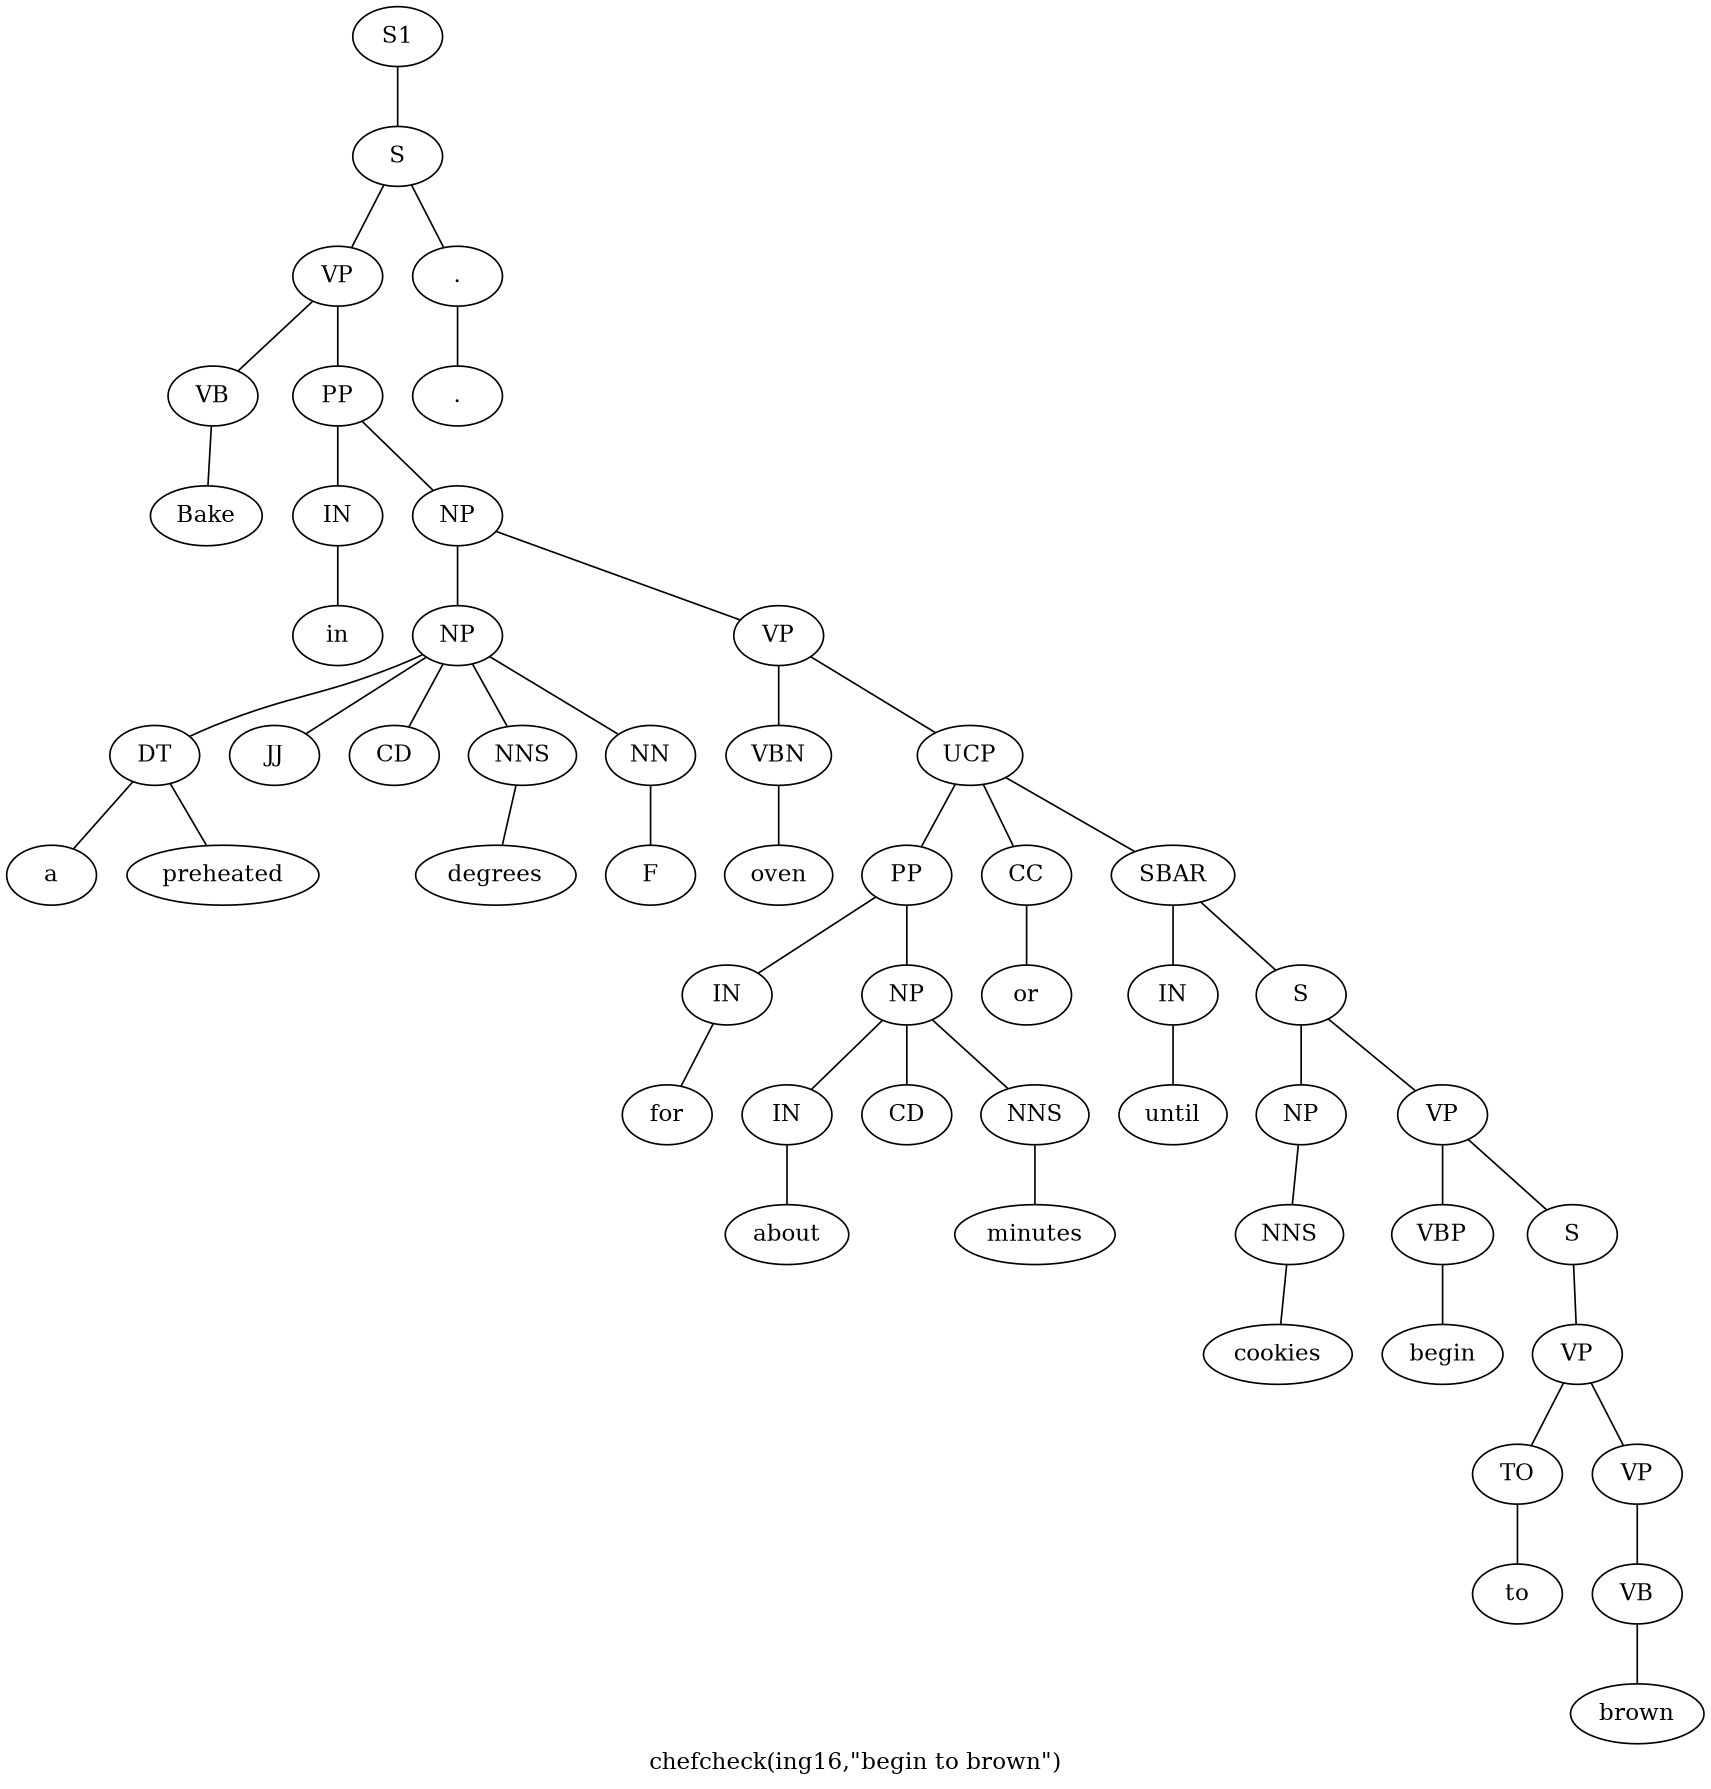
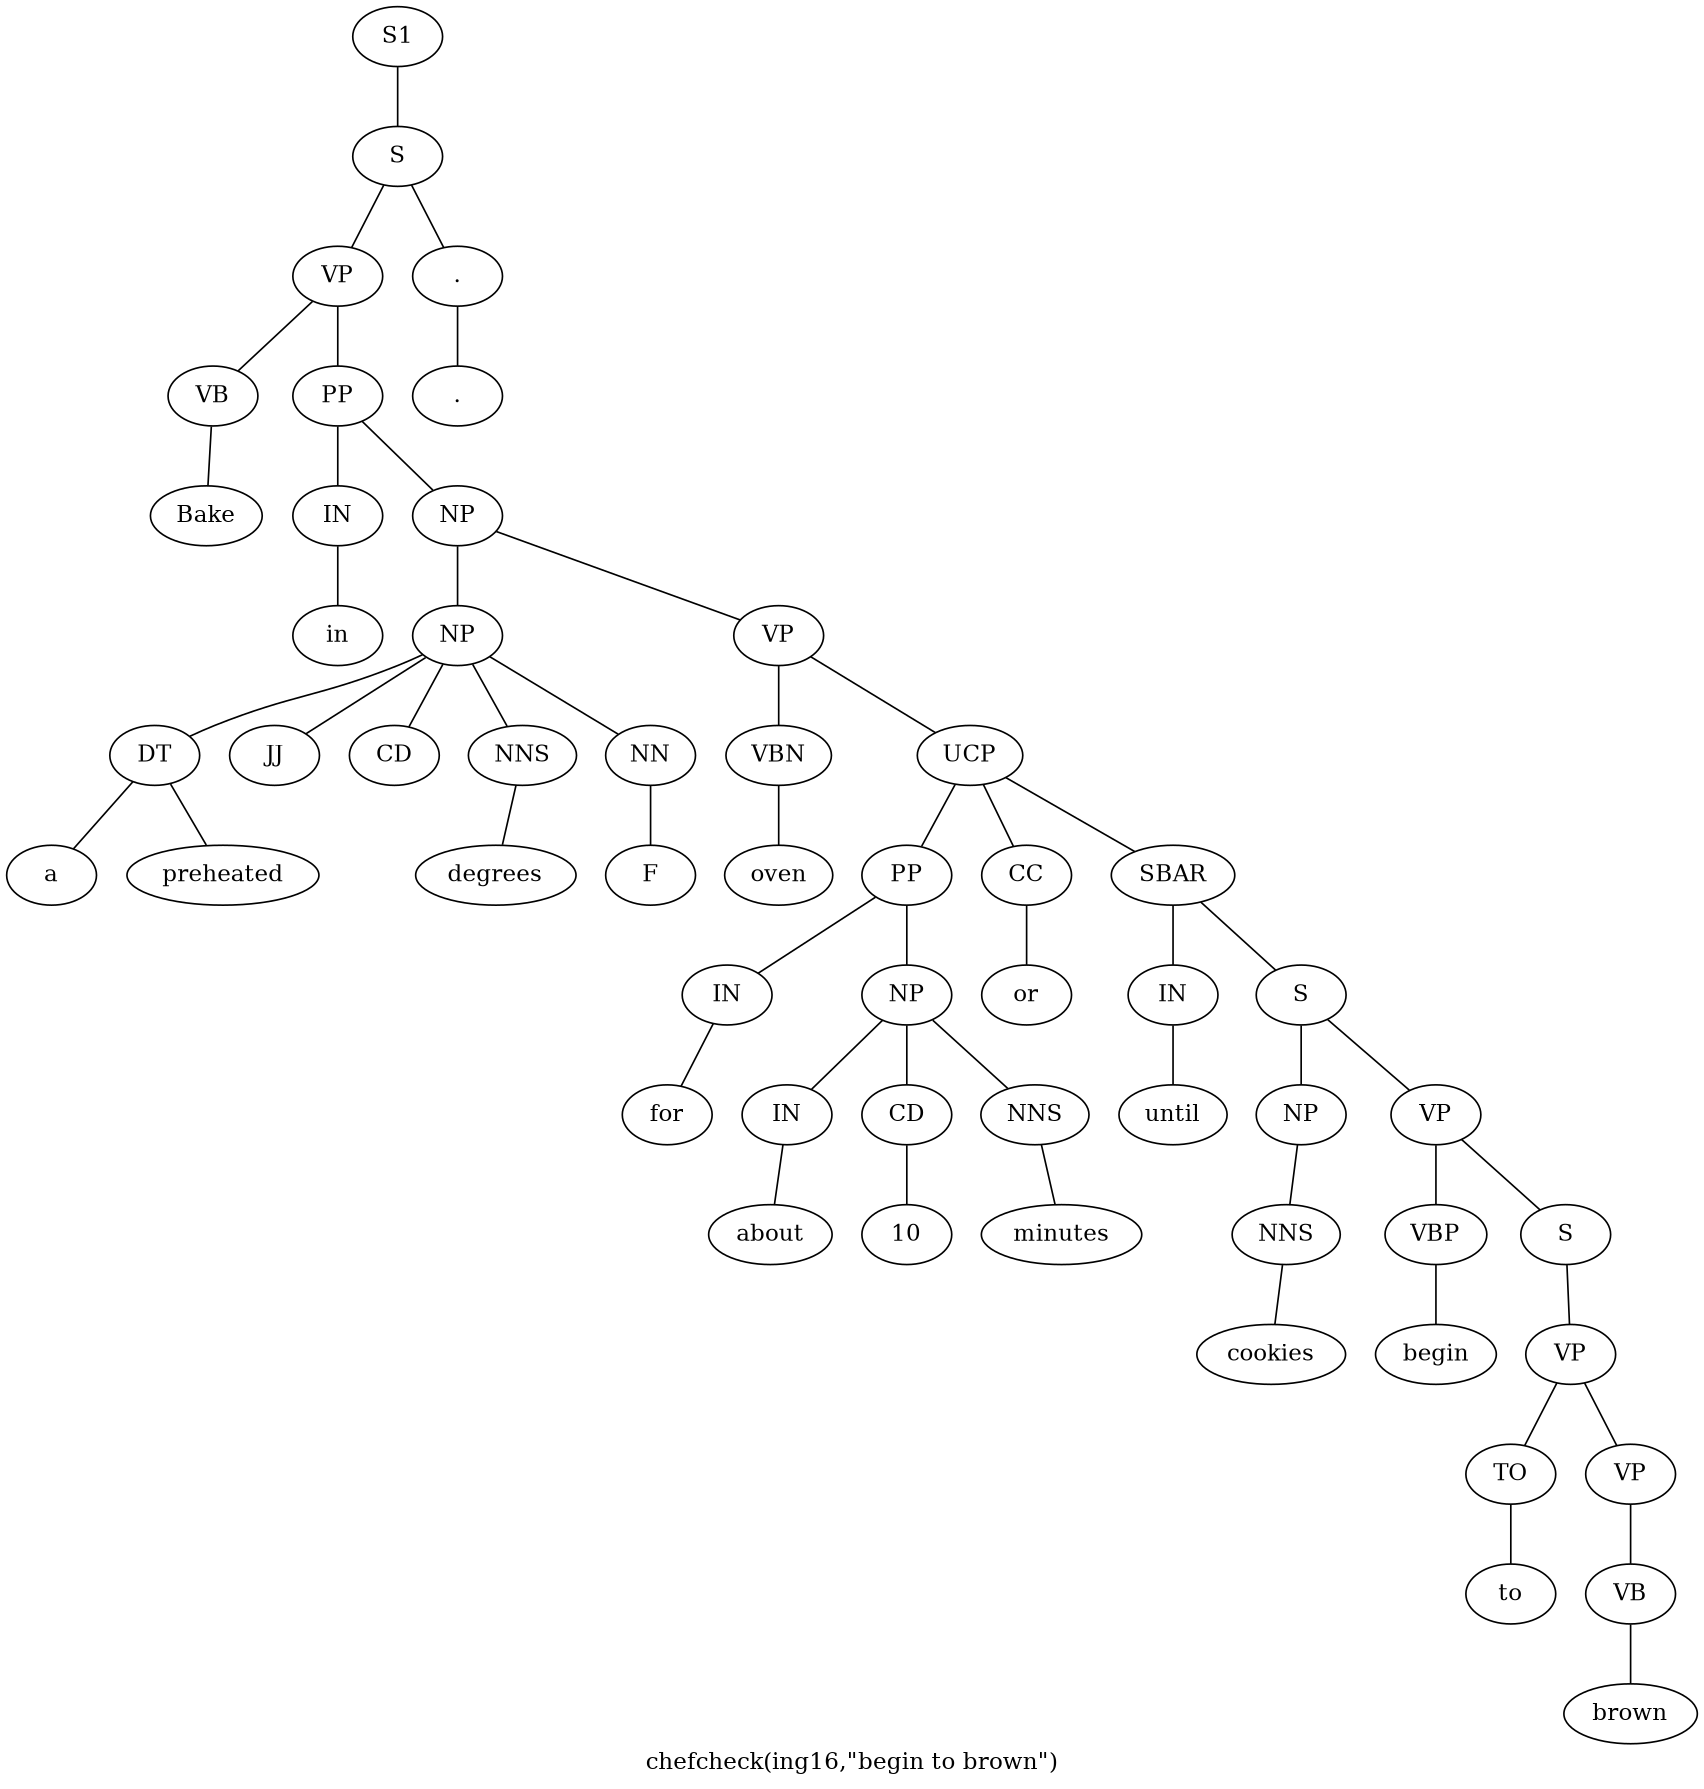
node "10": added
